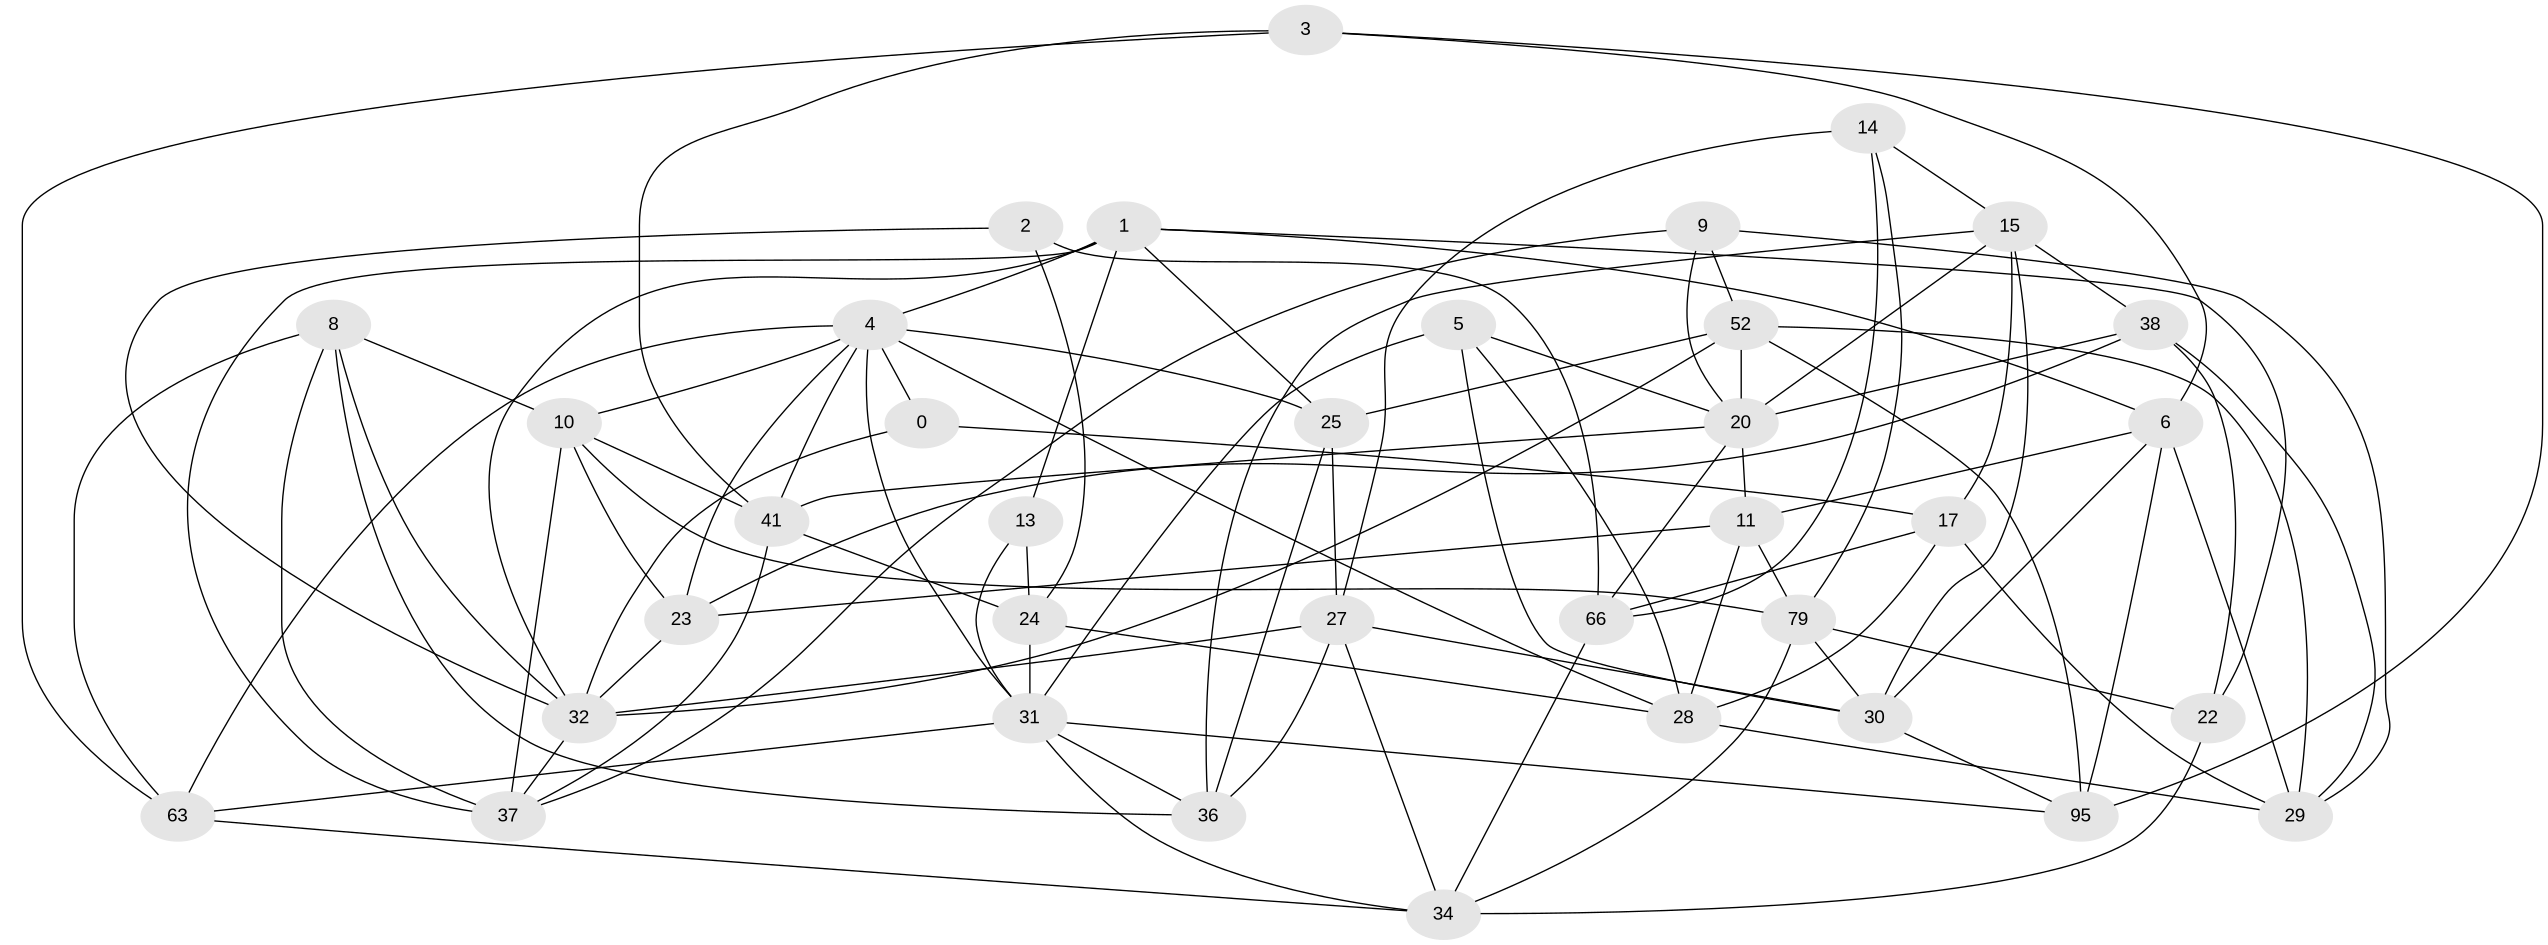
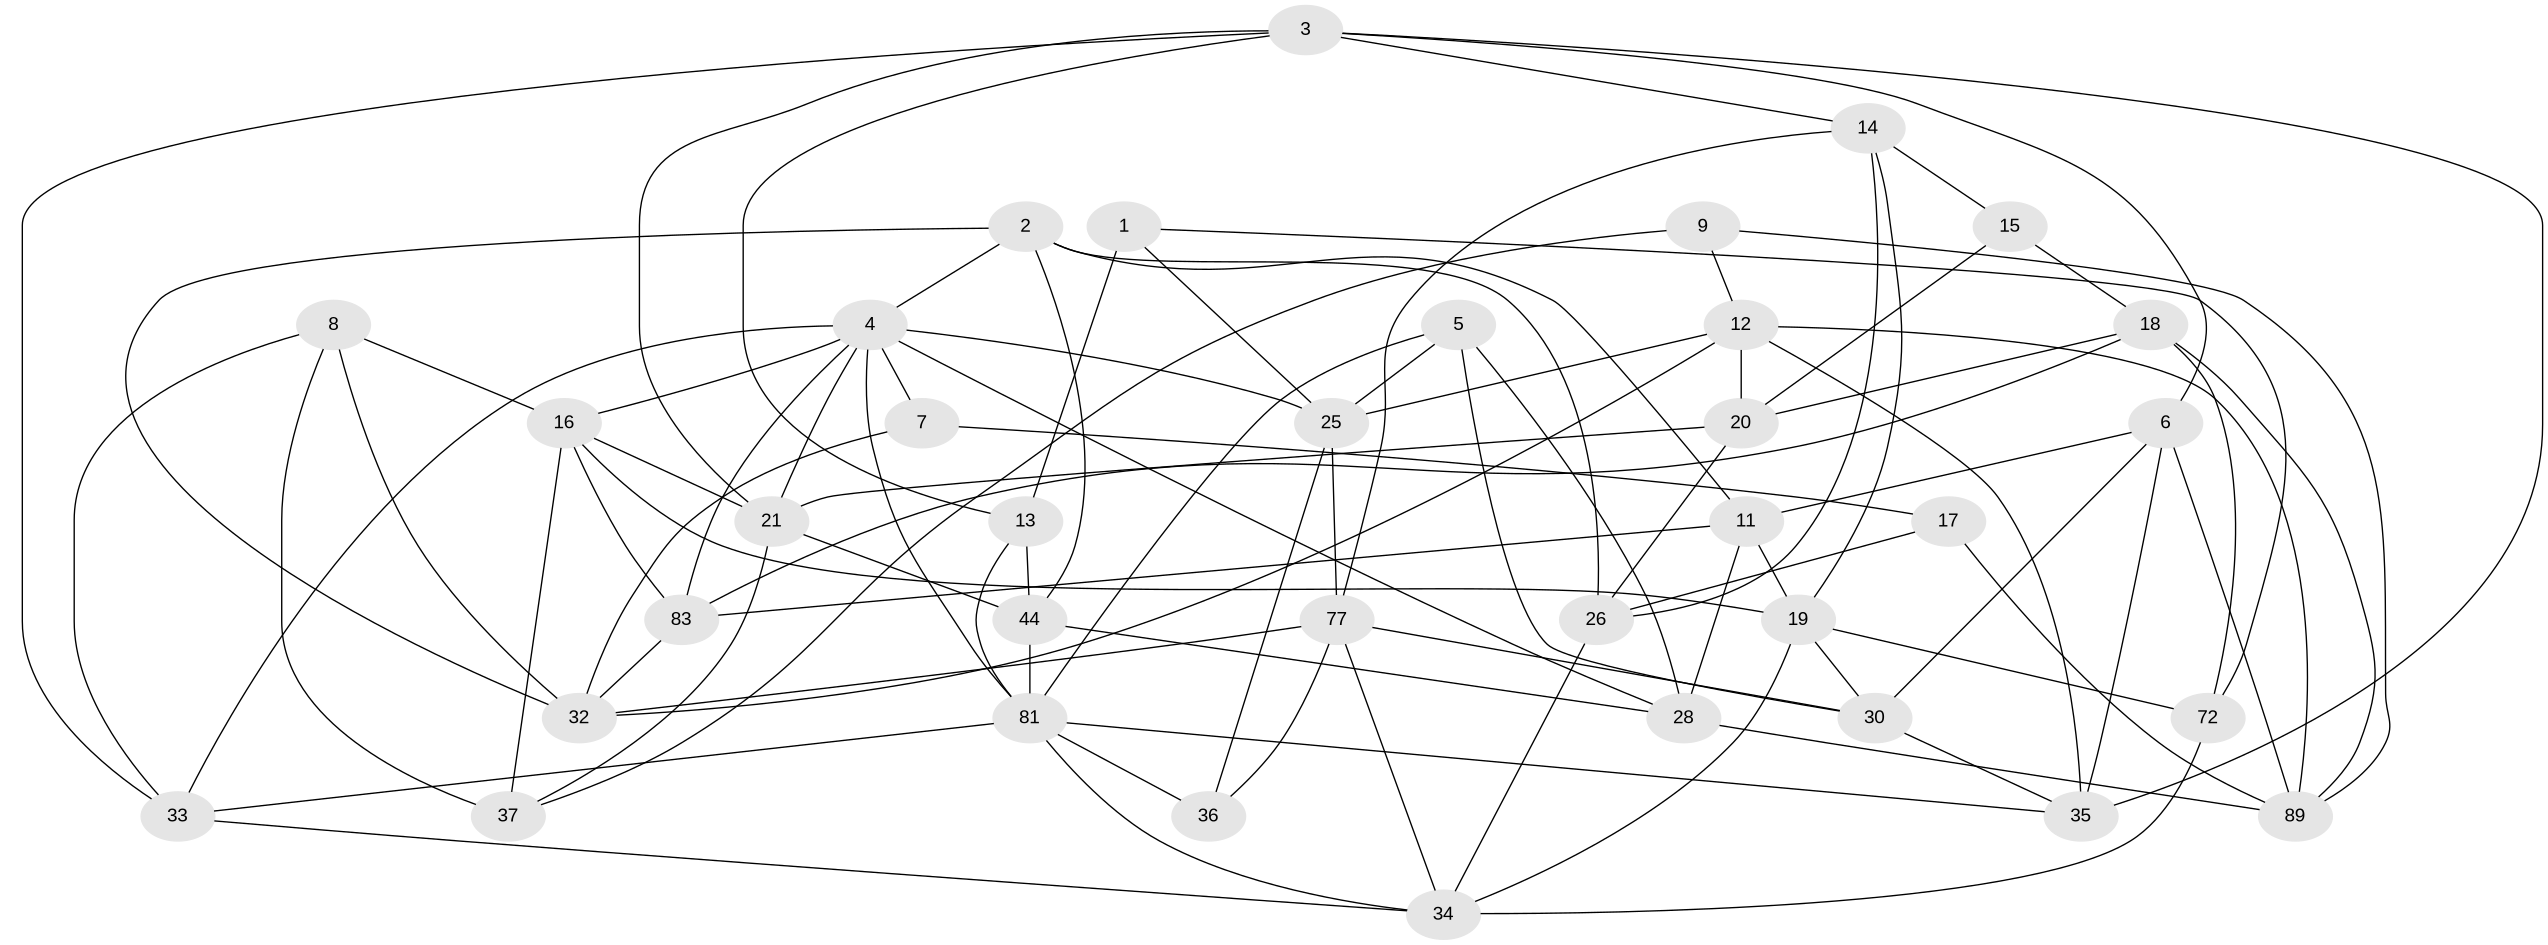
edge "3" -- "14": added
edge "3" -- "13": added
edge "1" -- "6": removed
edge "1" -- "37": removed
edge "1" -- "4": now "2" -- "4"
edge "1" -- "32": removed
edge "15" -- "36": removed
node "52": label "52" -> "12"
node "38": label "38" -> "18"
edge "9" -- "20": removed
edge "15" -- "17": removed
edge "5" -- "20": now "5" -- "25"
node "10": label "10" -> "16"
node "0": label "0" -> "7"
edge "20" -- "11": now "2" -- "11"
edge "15" -- "30": removed
node "41": label "41" -> "21"
node "23": label "23" -> "83"
node "24": label "24" -> "44"
node "27": label "27" -> "77"
node "66": label "66" -> "26"
node "79": label "79" -> "19"
edge "17" -- "28": removed
node "31": label "31" -> "81"
node "22": label "22" -> "72"
edge "32" -- "37": removed
edge "8" -- "36": removed
node "63": label "63" -> "33"
node "95": label "95" -> "35"
node "29": label "29" -> "89"
